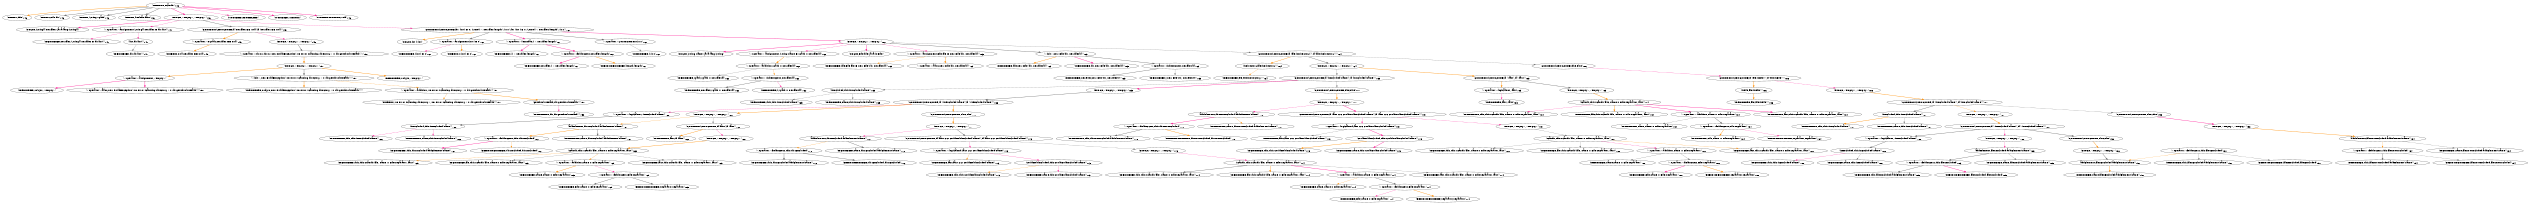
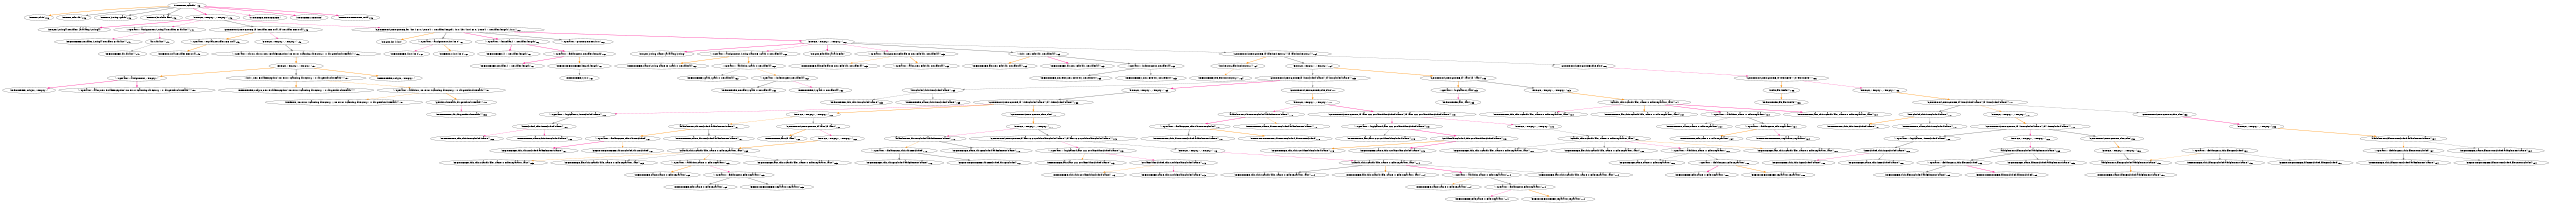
edge "(<operator>.postIncrement,i++)" -> "(IDENTIFIER,i,i++)": now "(FIELD_IDENTIFIER,length,length)" -> "(IDENTIFIER,i,i++)"
node "(IDENTIFIER,name,String name = vpath + newfiles[i])": added
